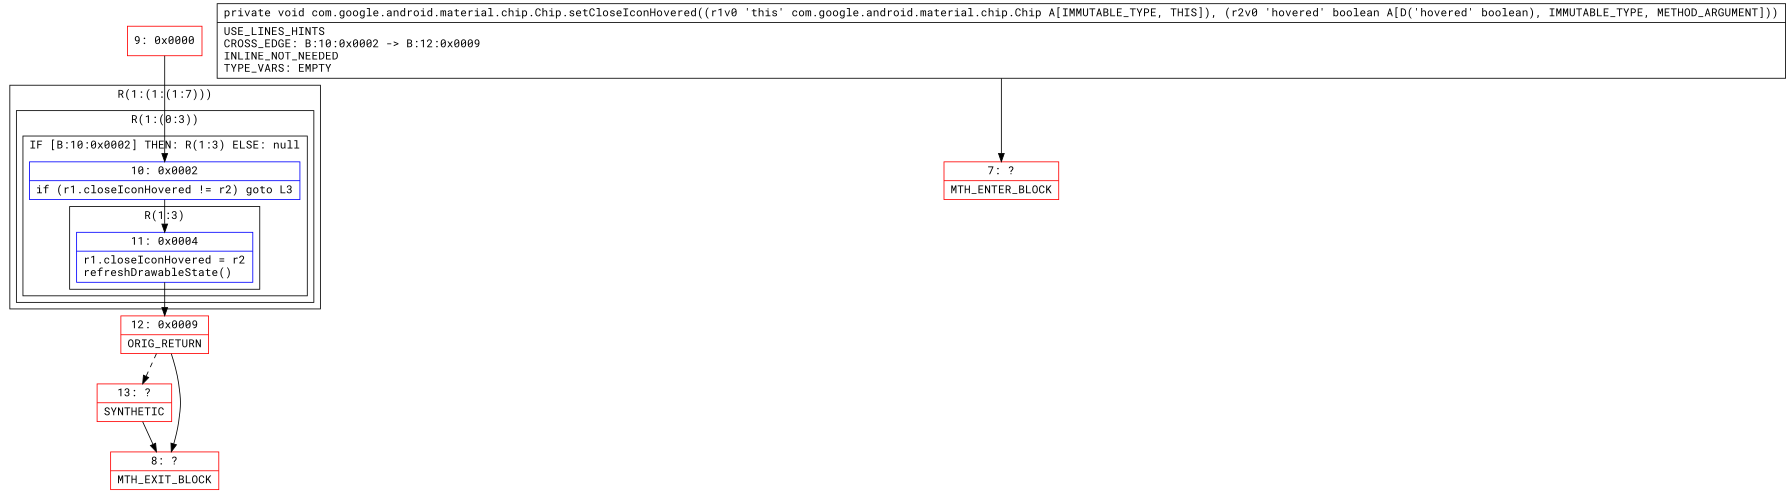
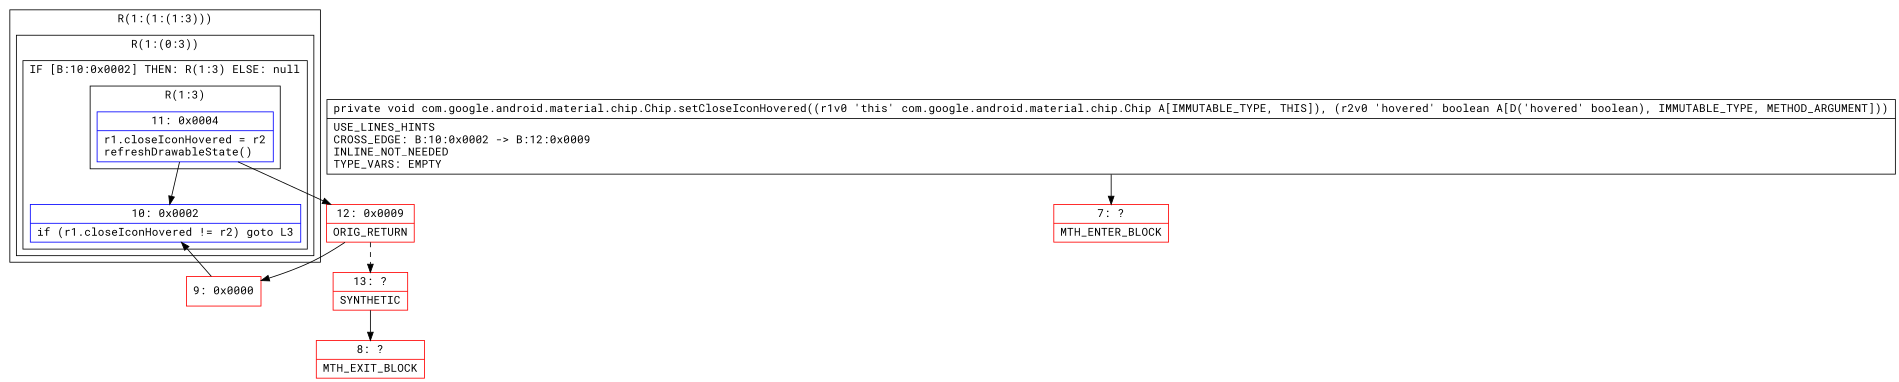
cluster "R(1:(1:(1:7)))": label "R(1:(1:(1:7)))" -> "R(1:(1:(1:3)))"
edge "10: 0x0002" -> "11: 0x0004": reversed
edge "12: 0x0009" -> "8: ?": now "12: 0x0009" -> "9: 0x0000"
